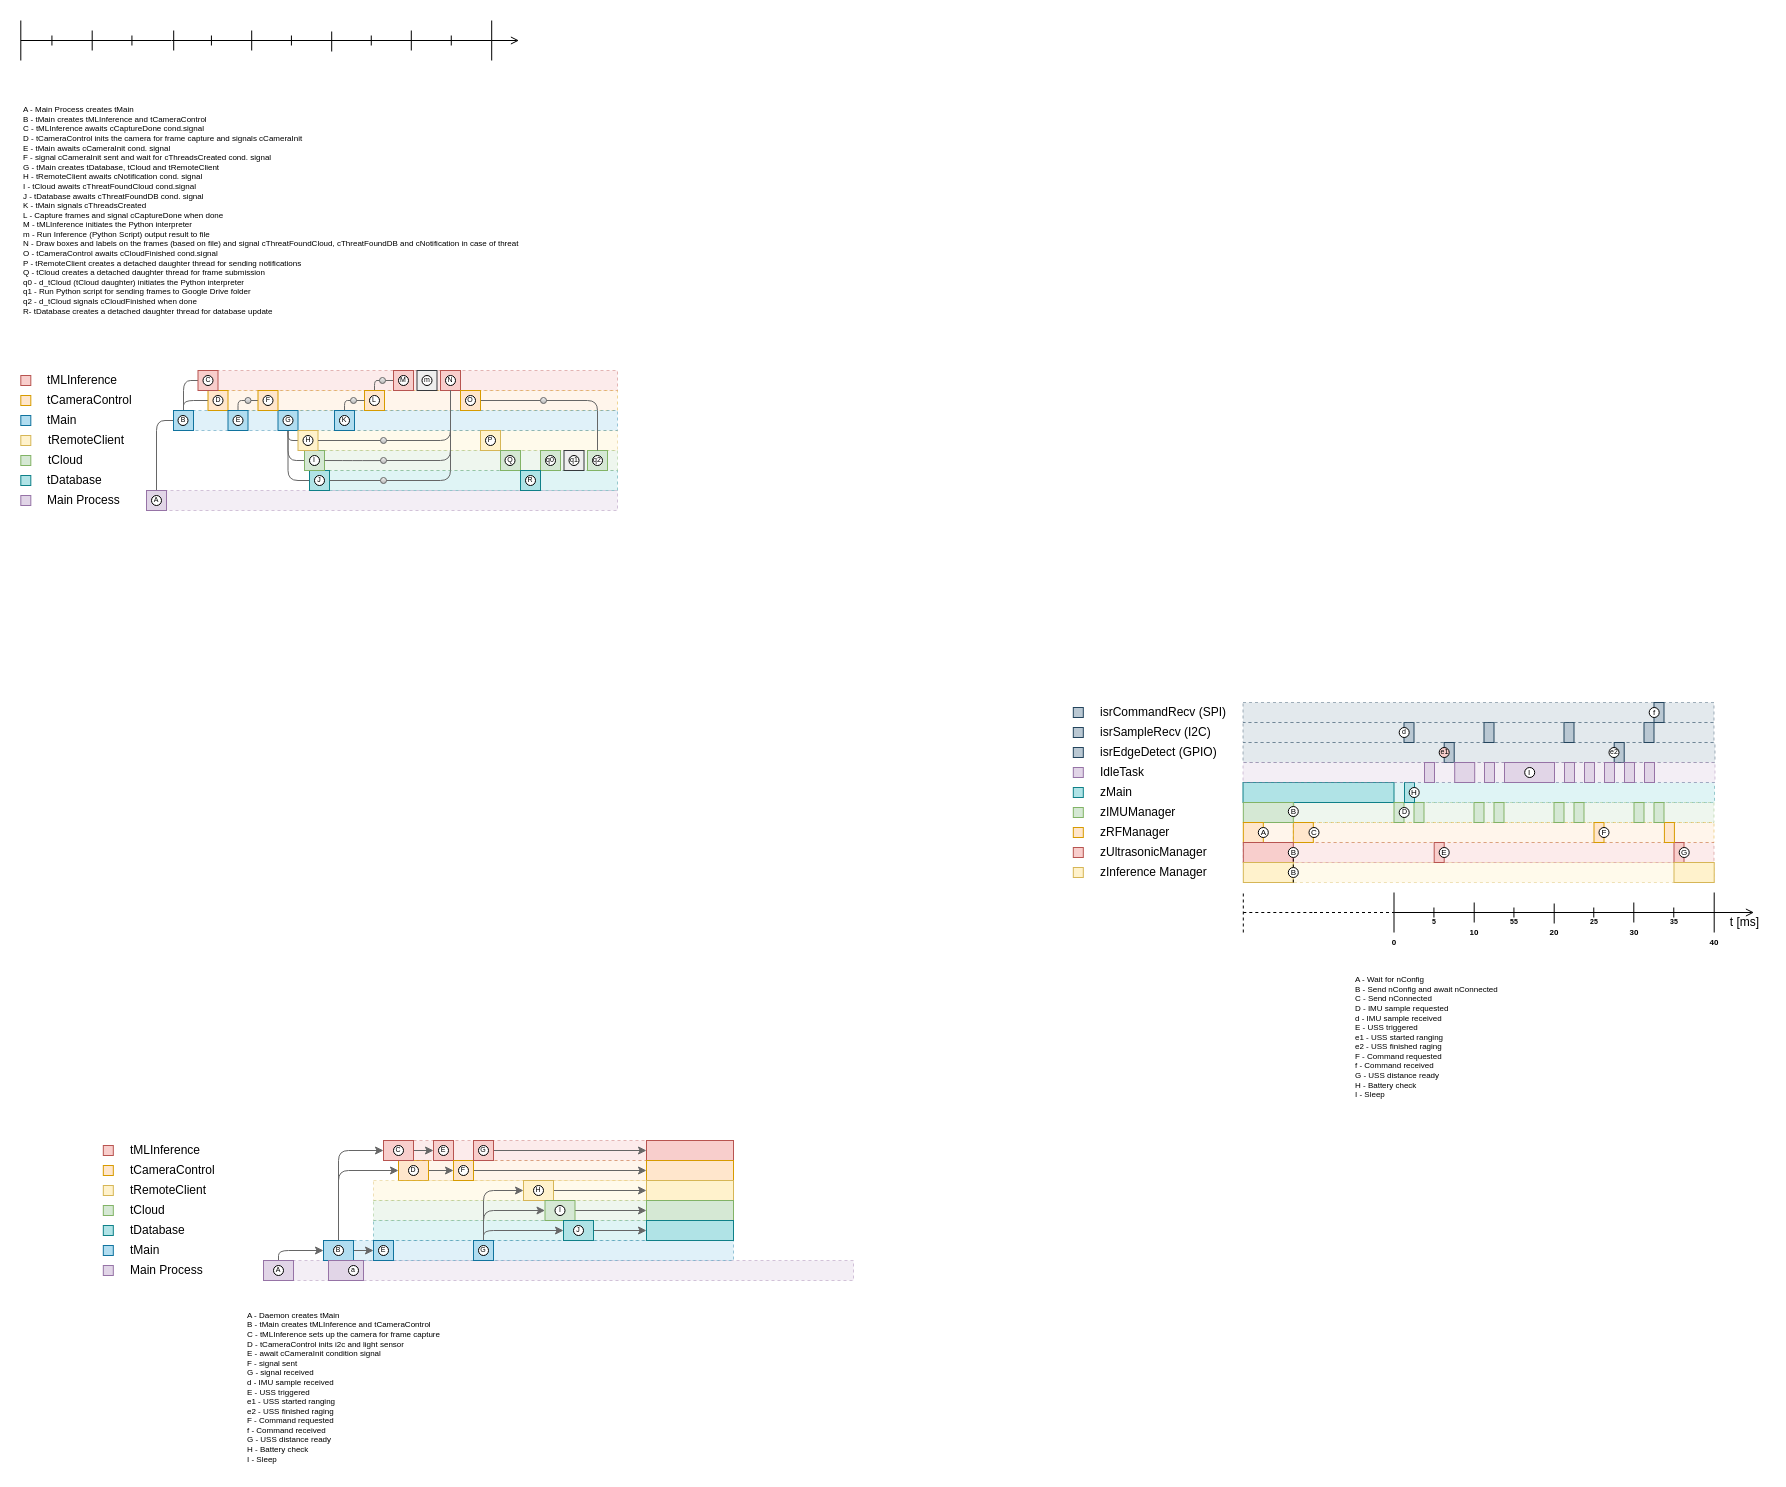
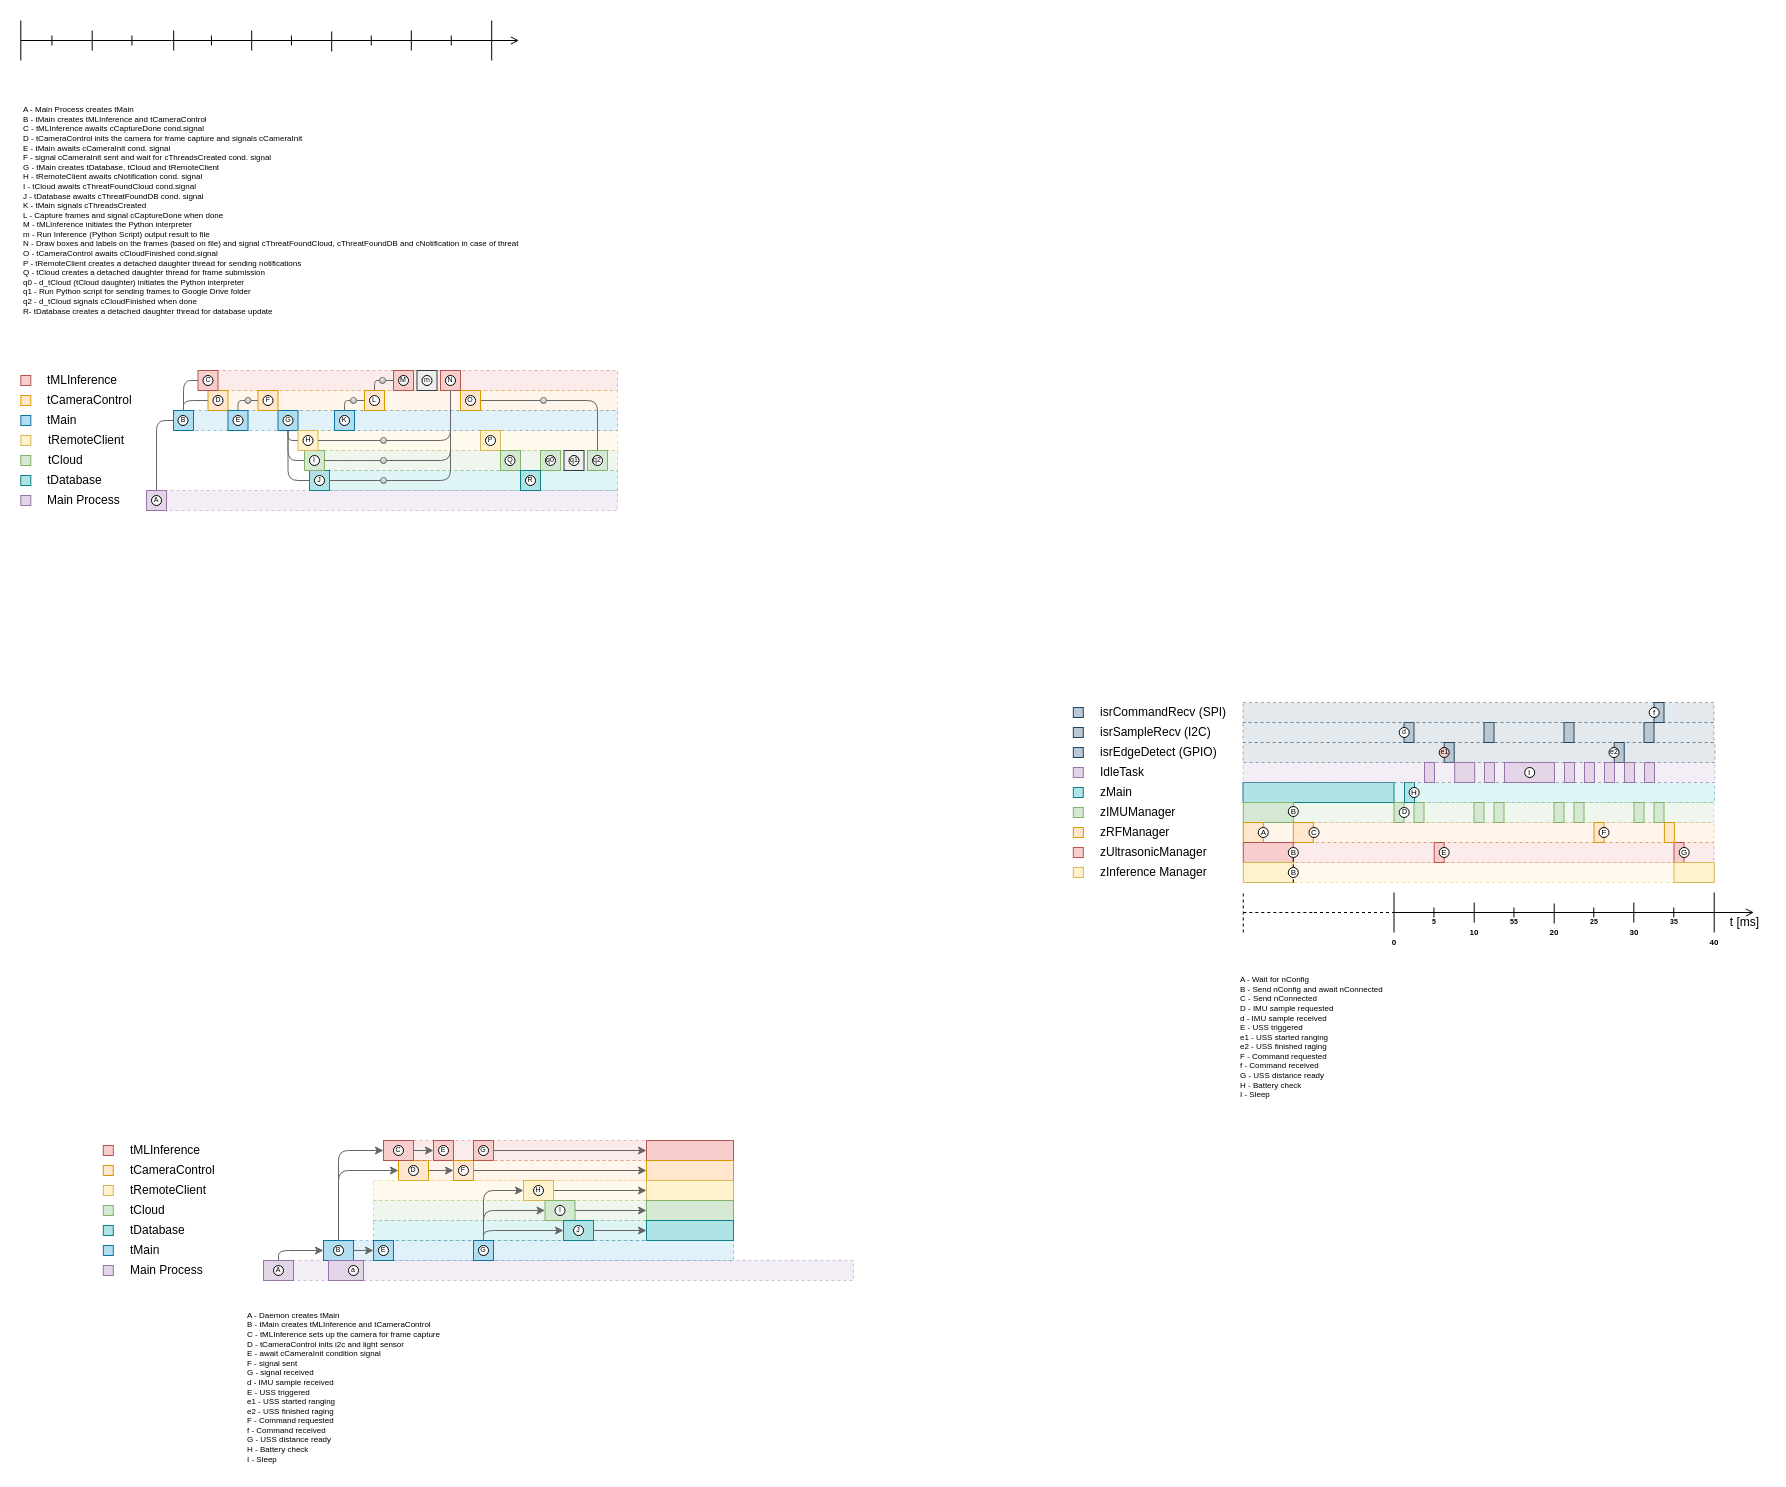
node "A - Wait for nConfig B - Send nConfig and await nConnected C - Send nConnected D - IMU sample requested d - IMU sample received E - USS triggered e1 - USS started ranging e2 - USS finished raging F - Command requested f - Command received G - USS distance ready H - Battery check I - Sleep": moved (1434, 1038) -> (1319, 1038)
